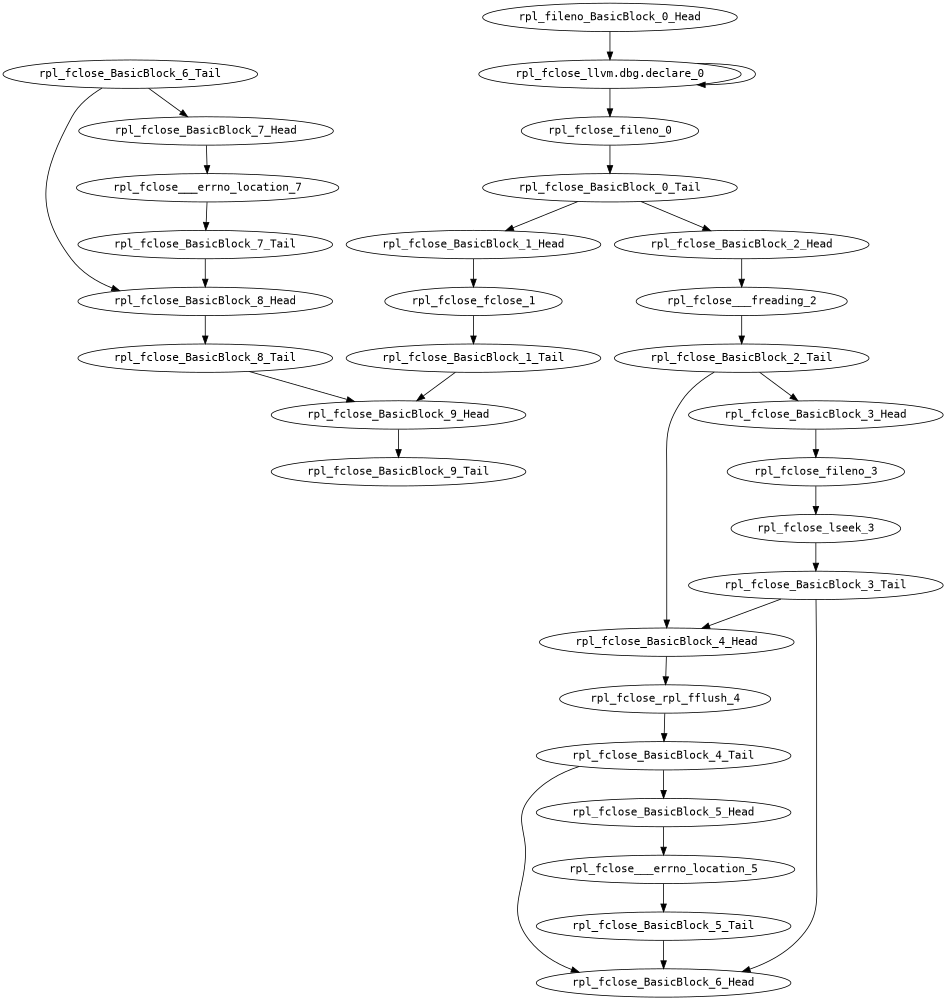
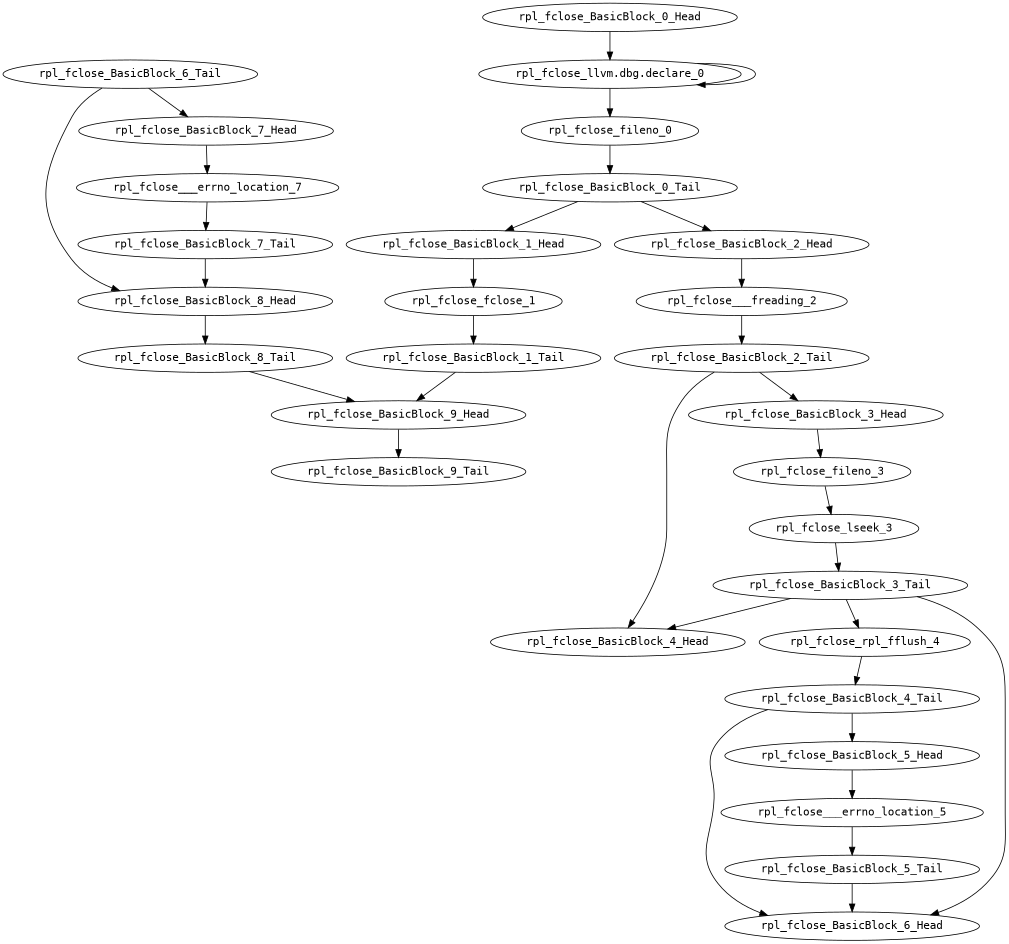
node "rpl_fileno_BasicBlock_0_Head": label "rpl_fileno_BasicBlock_0_Head" -> "rpl_fclose_BasicBlock_0_Head"
edge "rpl_fclose_BasicBlock_4_Head" -> "rpl_fclose_rpl_fflush_4": now "rpl_fclose_BasicBlock_3_Tail" -> "rpl_fclose_rpl_fflush_4"
